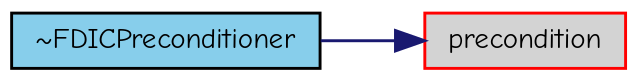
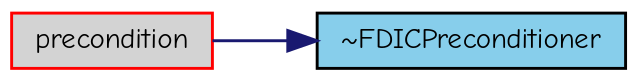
edge "~FDICPreconditioner" -> "precondition": reversed
